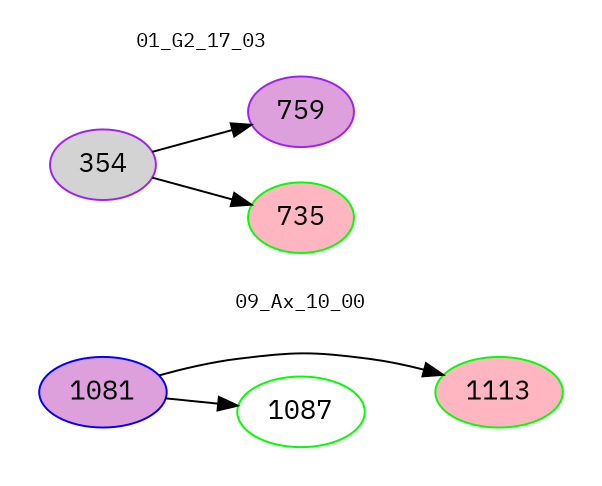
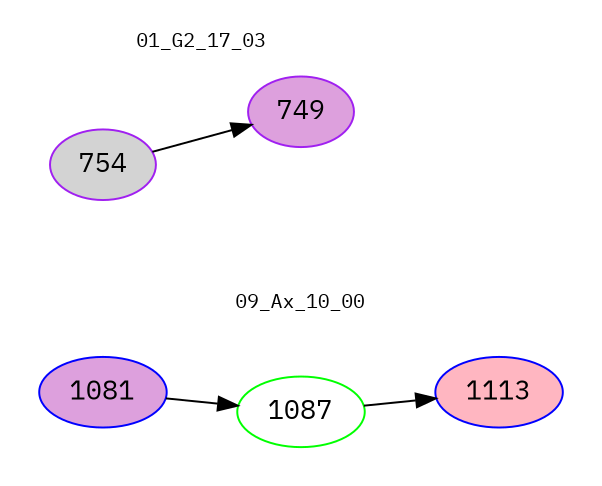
node "759": label "759" -> "749"
node "354": label "354" -> "754"
node "735": removed
edge "1081" -> "1113": now "1087" -> "1113"
node "1113": color green -> blue
